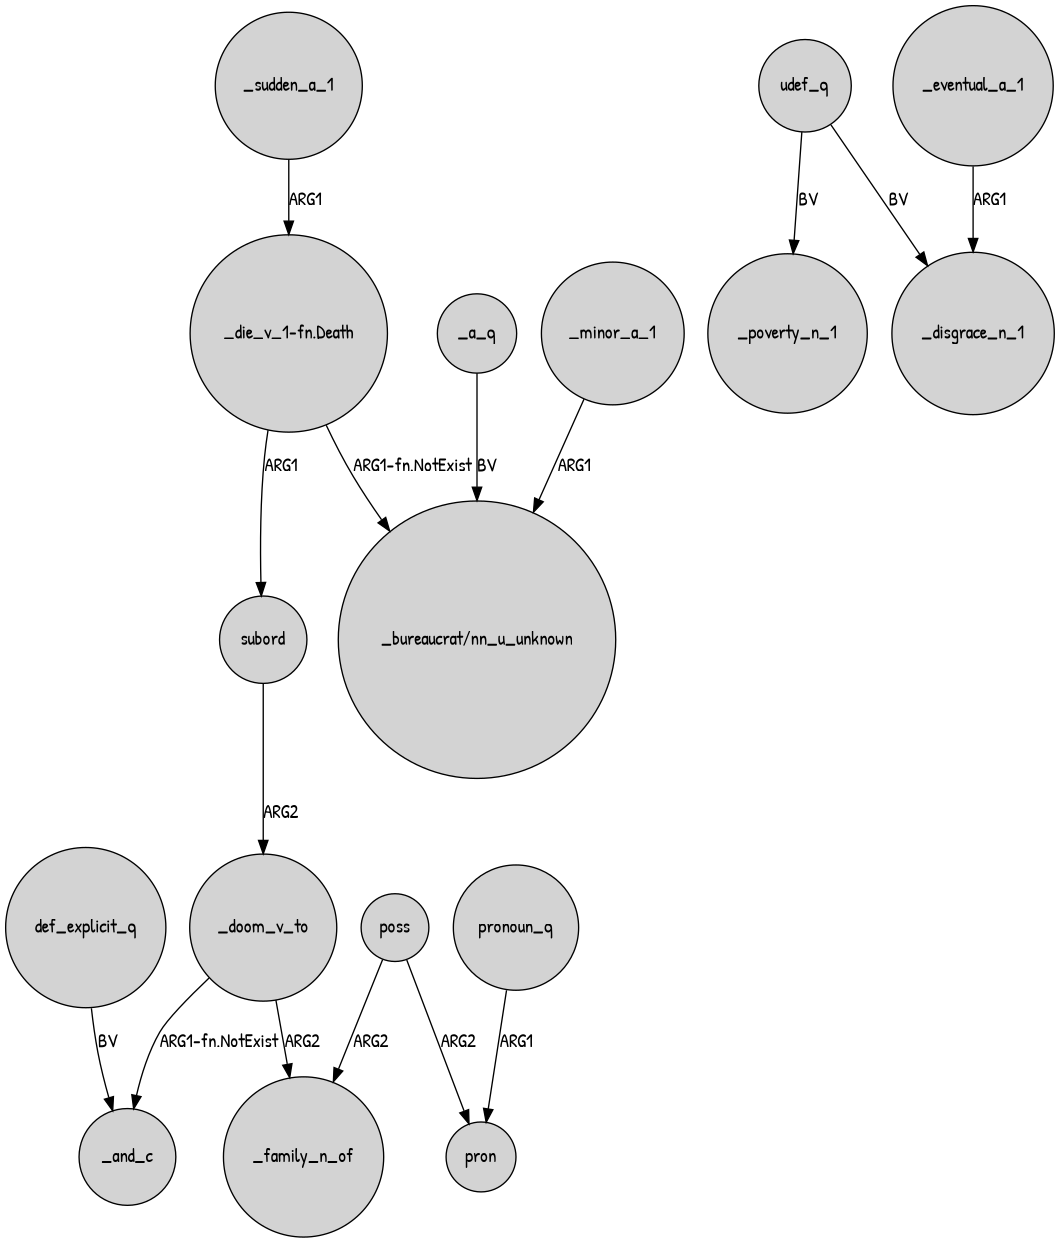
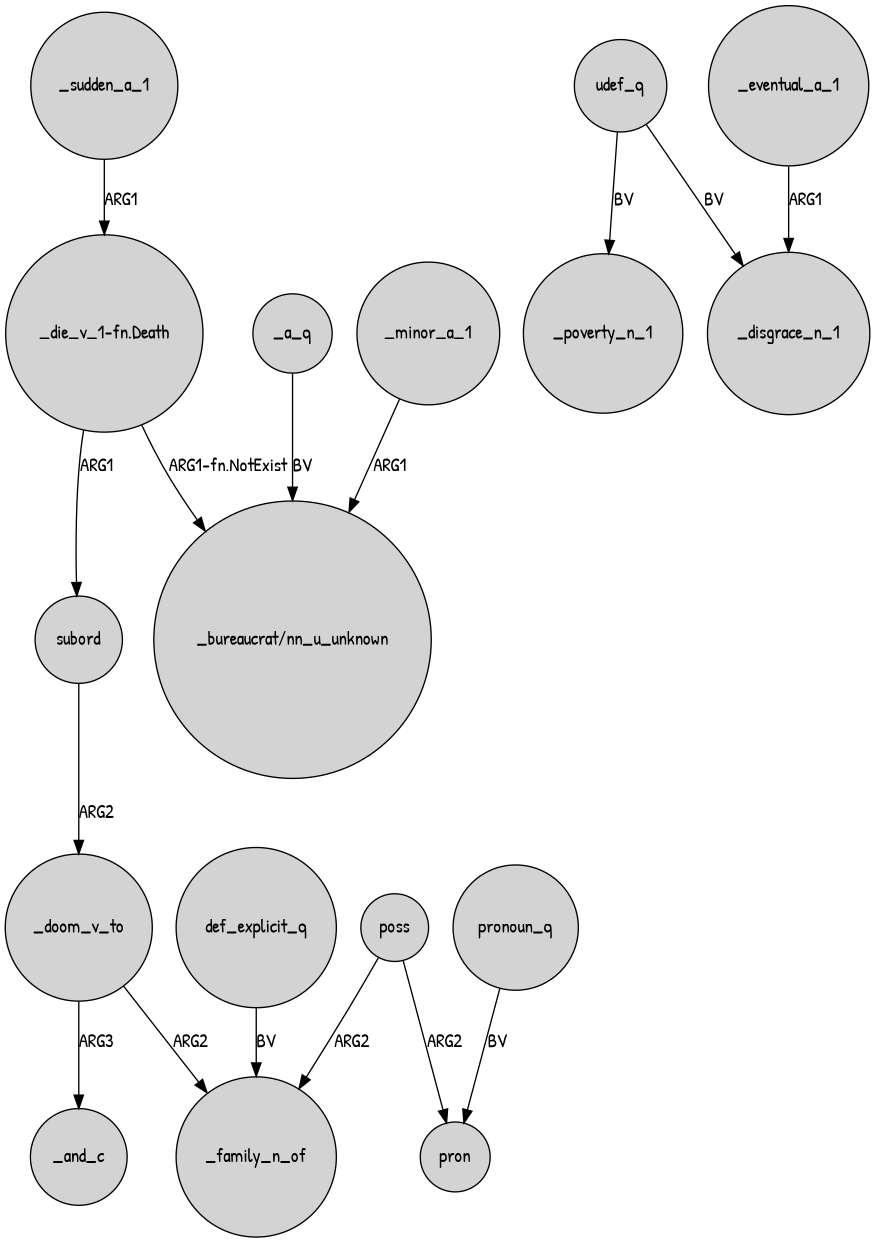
edge "_doom_v_to" -> "_and_c": label "ARG1-fn.NotExist" -> "ARG3"
edge "pronoun_q" -> "pron": label "ARG1" -> "BV"
edge "def_explicit_q" -> "_and_c": now "def_explicit_q" -> "_family_n_of"
